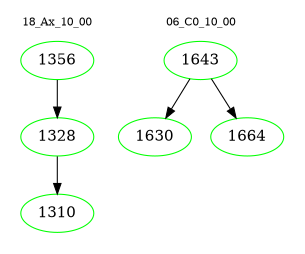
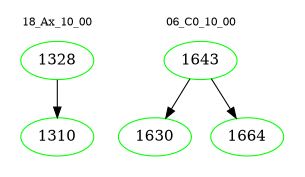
node "1356": removed
